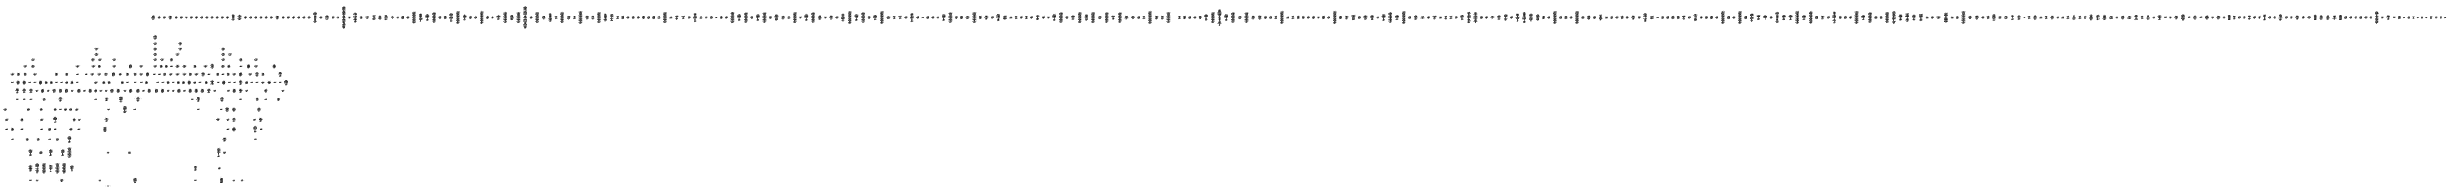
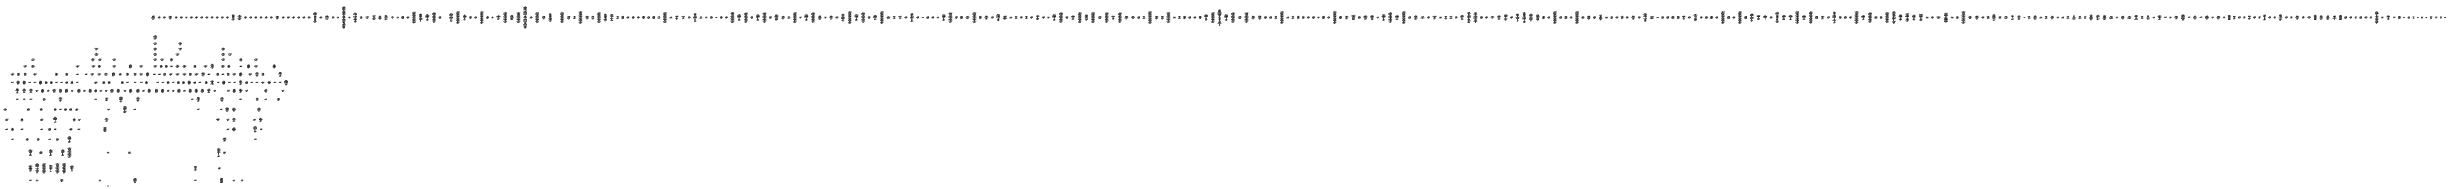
node "# 0x9bb JUMPDEST PUSHX Data PUSHX Data PUSHX Data JUMP": removed
node "# 0xc9c JUMPDEST GT ISZERO PUSHX Data JUMPI": removed
node "# 0x186a JUMPDEST PUSHX Data": added
